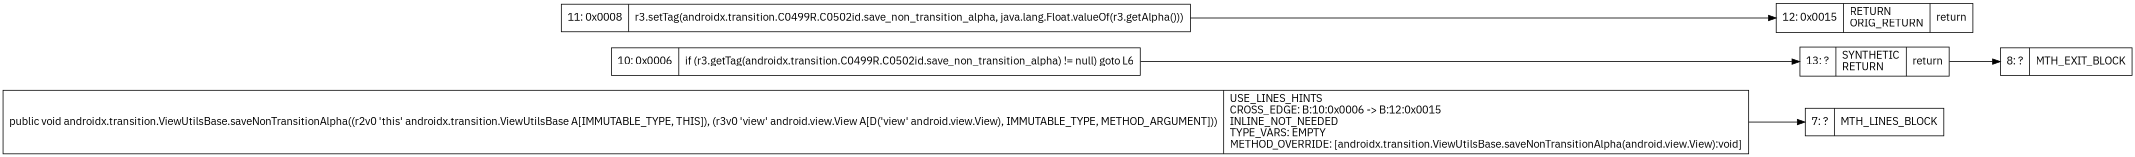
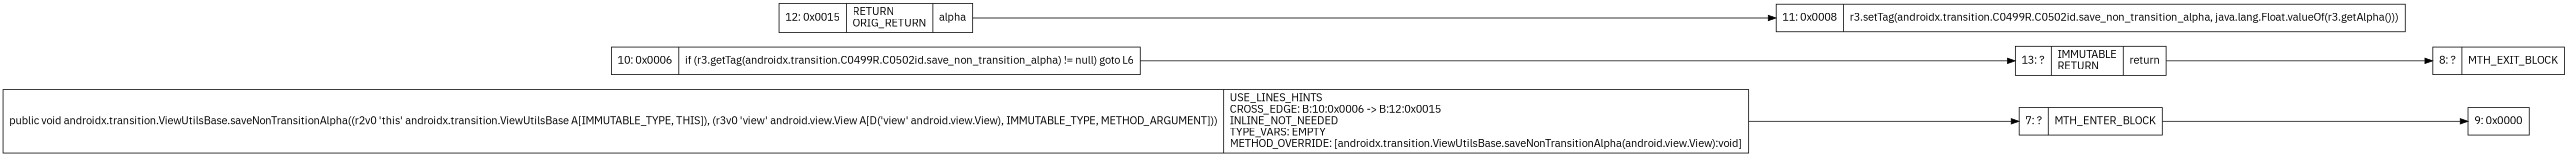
edge "11: 0x0008" -> "12: 0x0015": reversed
node "12: 0x0015": text "return" -> "alpha"
node "13: ?": text "SYNTHETIC" -> "IMMUTABLE"
node "9: 0x0000": added
node "7: ?": text "MTH_LINES_BLOCK" -> "MTH_ENTER_BLOCK"
